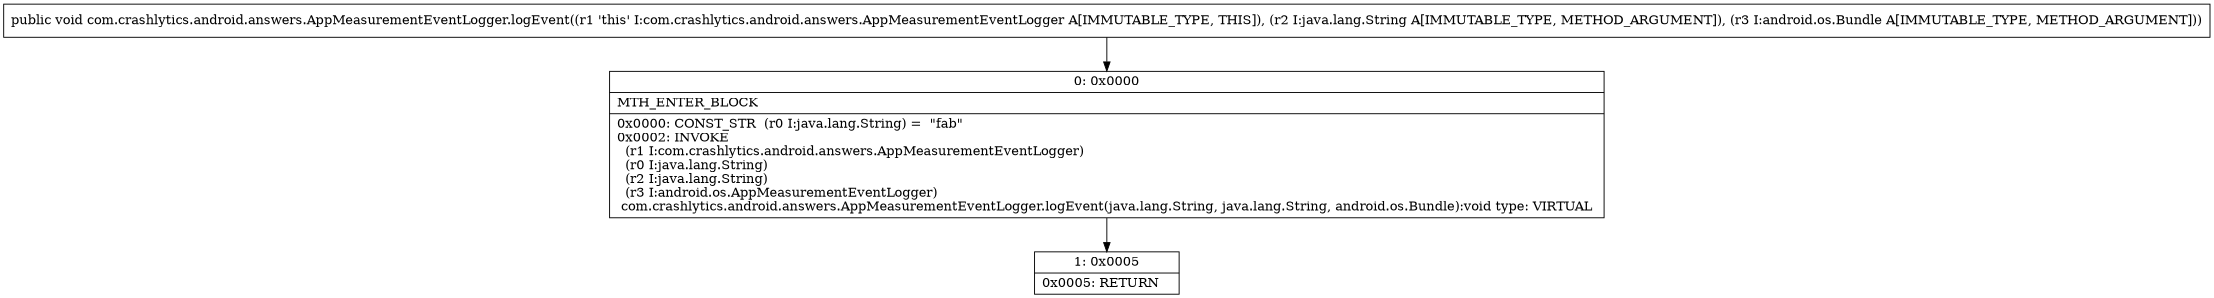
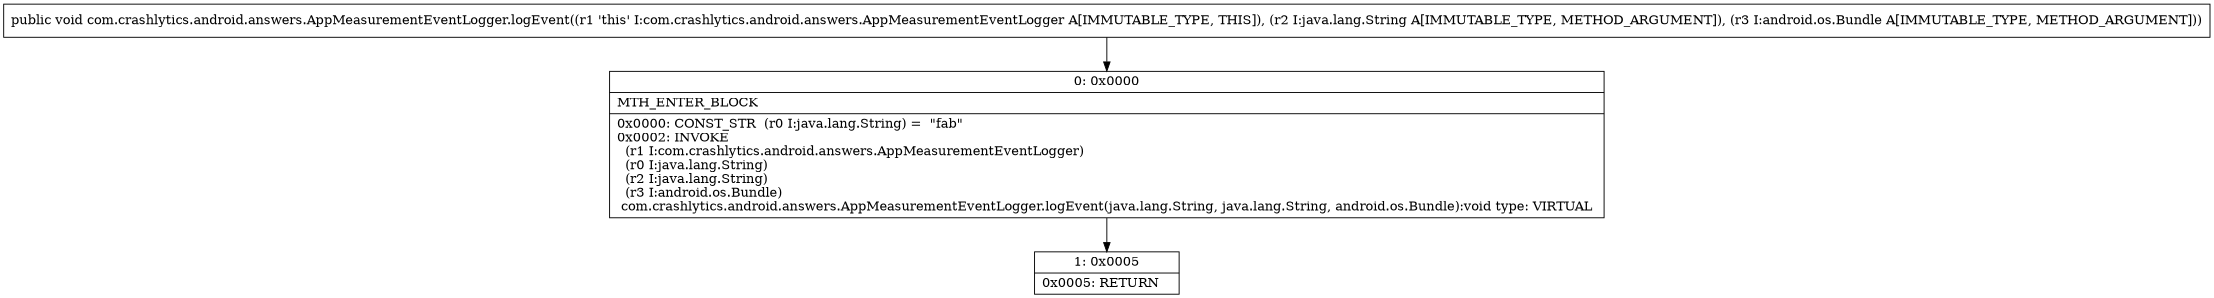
node "0: 0x0000": text "(r3 I:android.os.AppMeasurementEventLogger)" -> "(r3 I:android.os.Bundle)"
